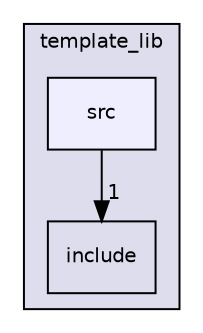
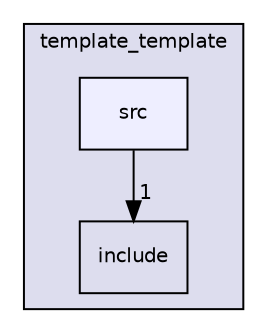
cluster "template_lib": label "template_lib" -> "template_template"
